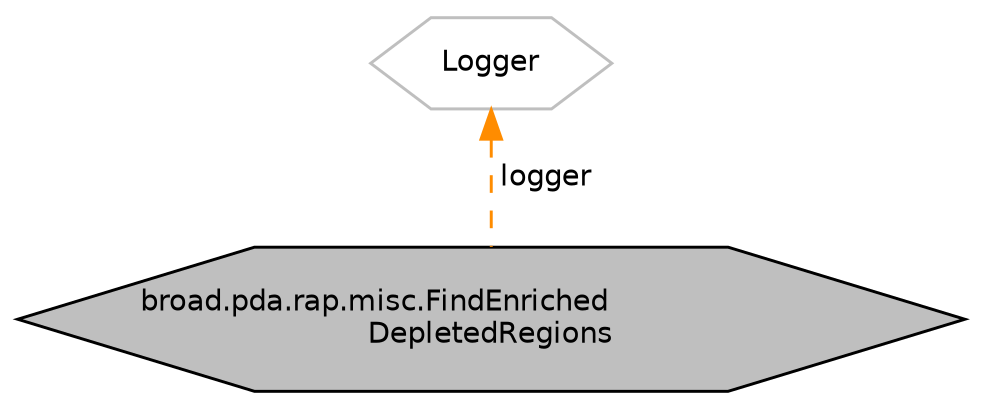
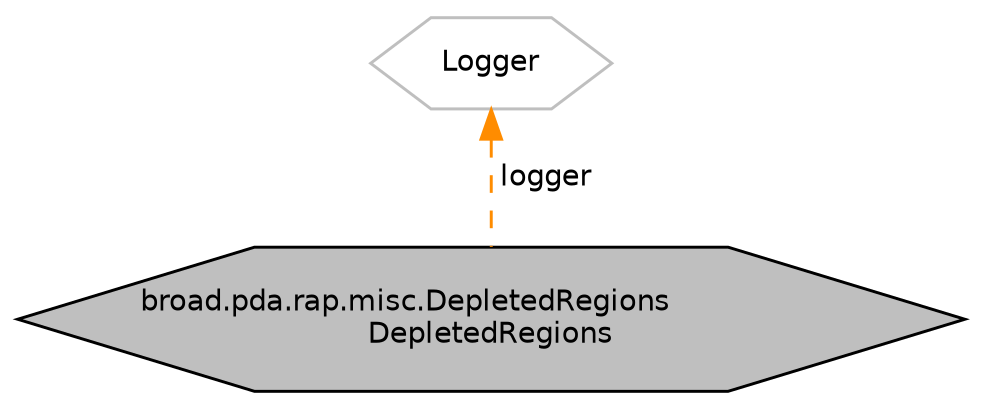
node "broad.pda.rap.misc.FindEnriched DepletedRegions": label "broad.pda.rap.misc.FindEnriched DepletedRegions" -> "broad.pda.rap.misc.DepletedRegions DepletedRegions"
